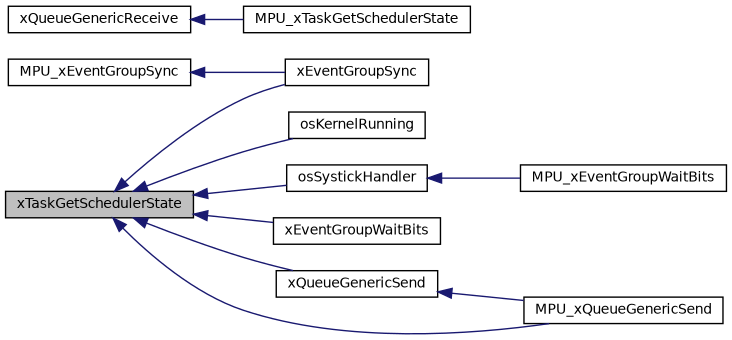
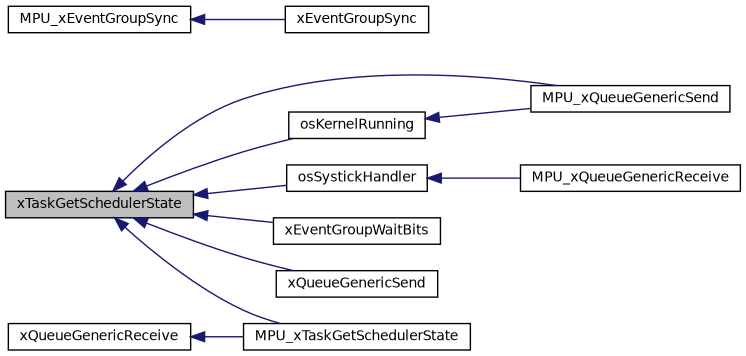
edge "xEventGroupSync" -> "xTaskGetSchedulerState": now "MPU_xTaskGetSchedulerState" -> "xTaskGetSchedulerState"
node "MPU_xEventGroupWaitBits": label "MPU_xEventGroupWaitBits" -> "MPU_xQueueGenericReceive"
edge "MPU_xQueueGenericSend" -> "xQueueGenericSend": now "MPU_xQueueGenericSend" -> "osKernelRunning"
